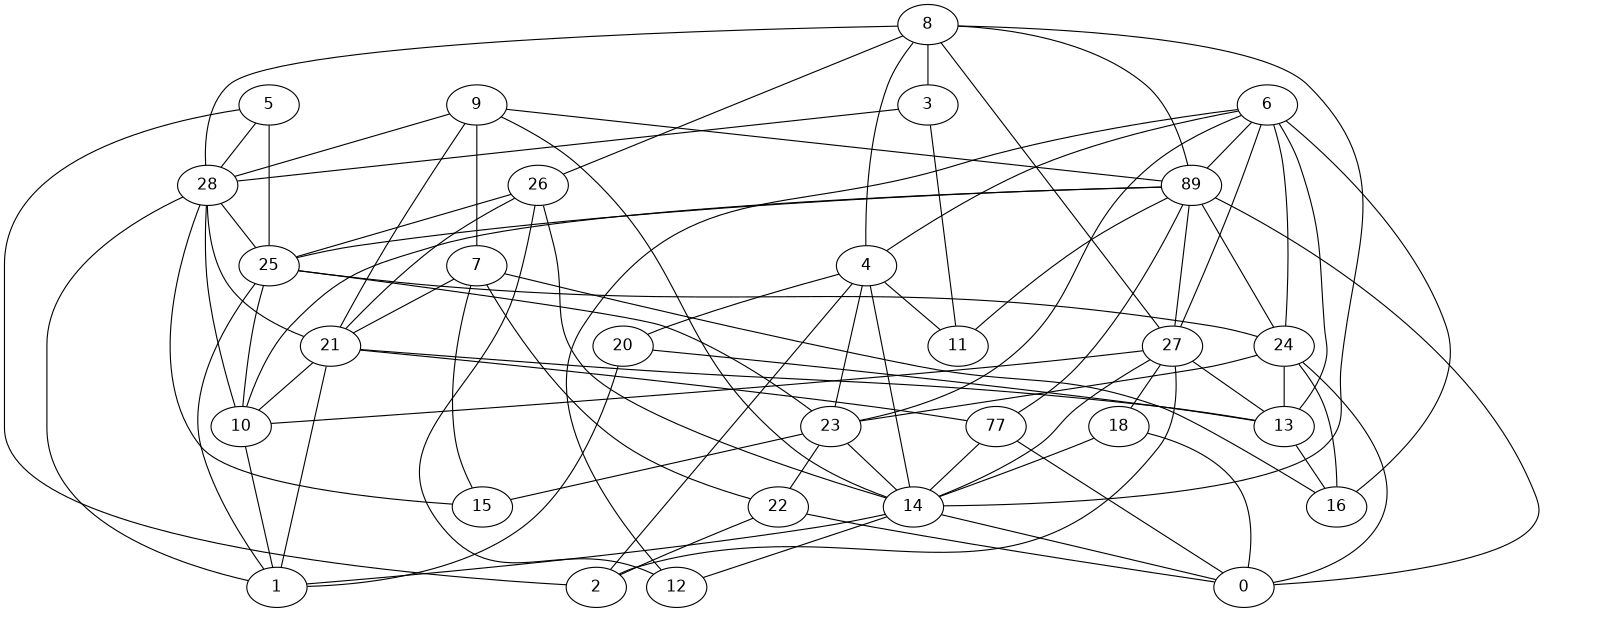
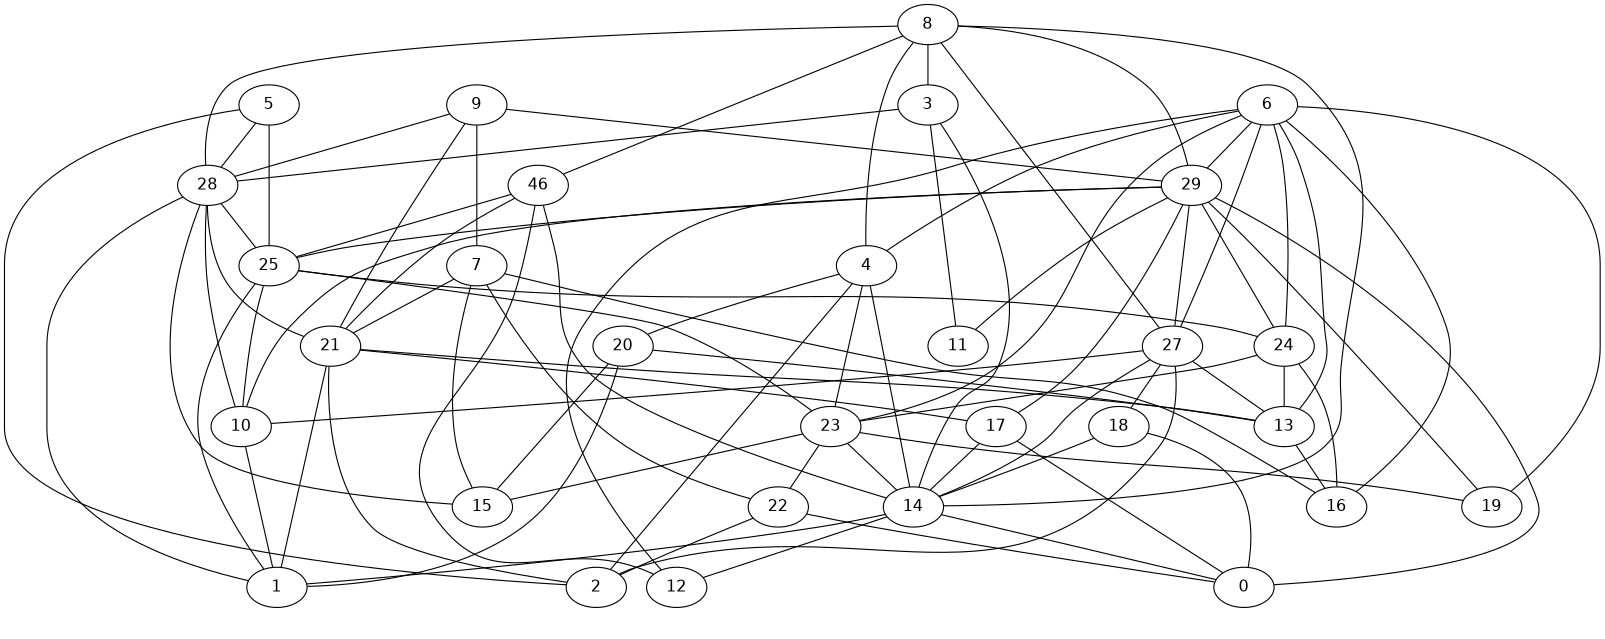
node "26": label "26" -> "46"
node "89": label "89" -> "29"
edge "4" -- "11": removed
edge "9" -- "14": now "3" -- "14"
edge "21" -- "10": now "21" -- "2"
edge "20" -- "15": added
node "77": label "77" -> "17"
edge "24" -- "0": removed
node "19": added
